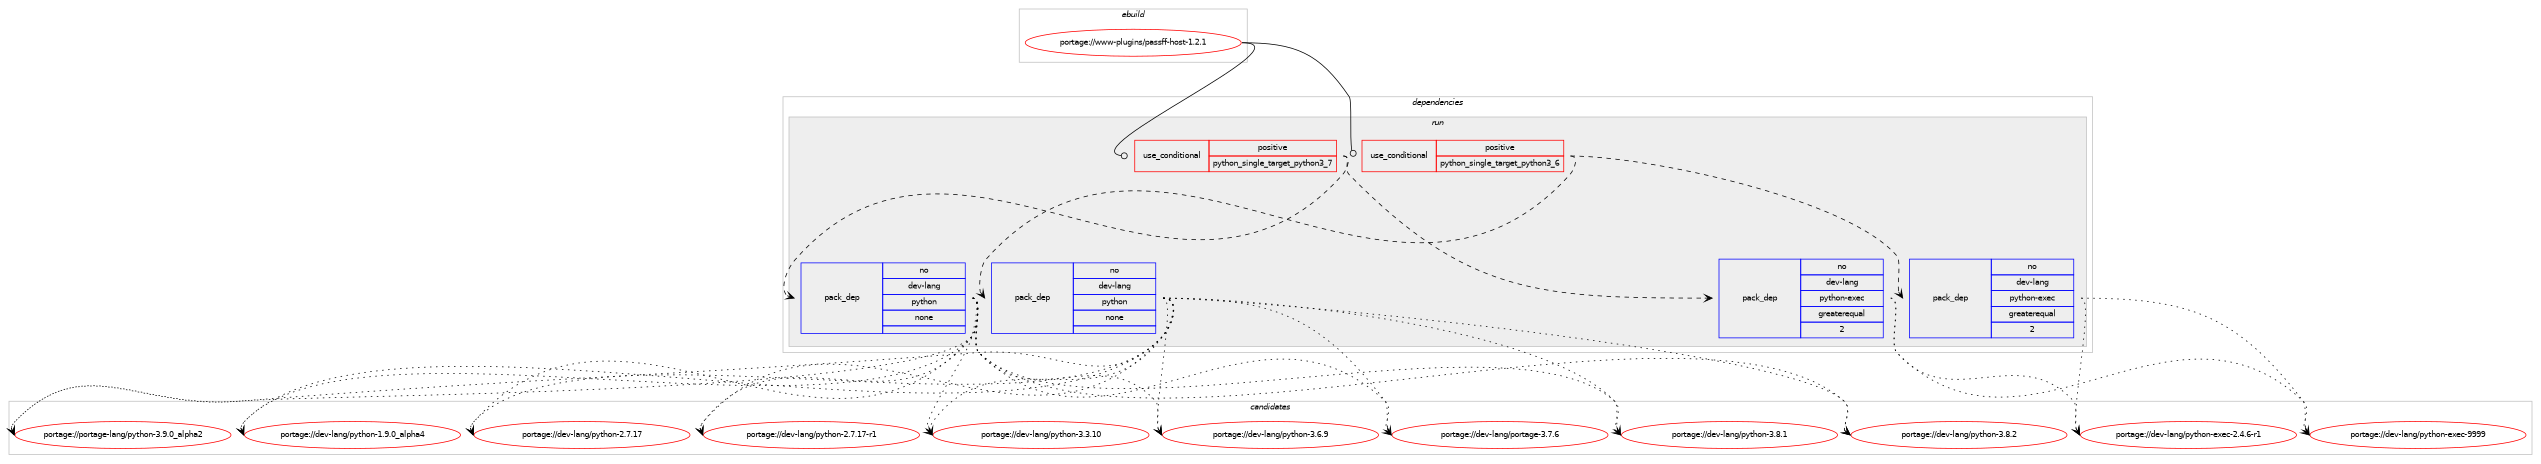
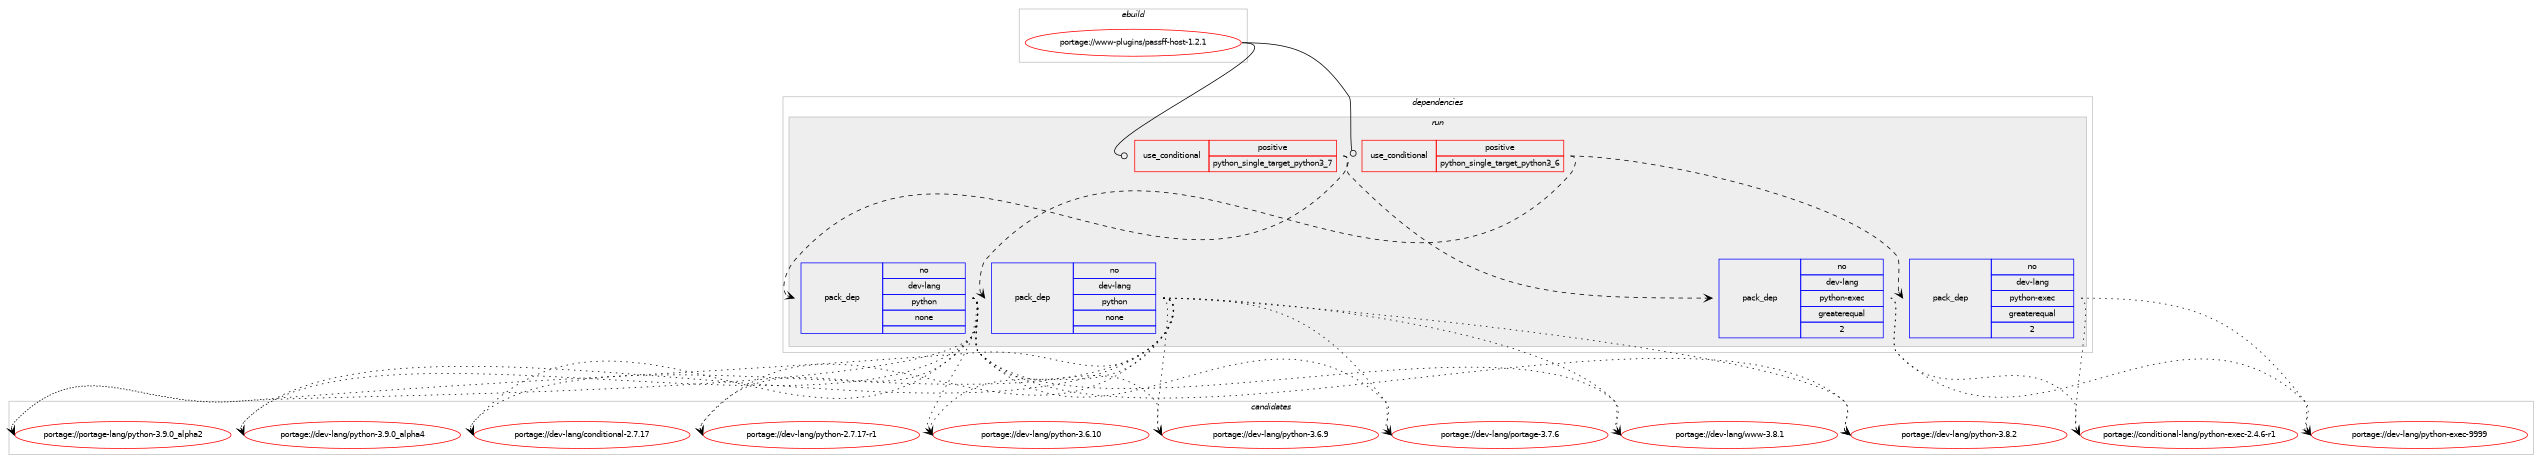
node "portage://dev-lang/python-1.9.0_alpha4": label "portage://dev-lang/python-1.9.0_alpha4" -> "portage://dev-lang/python-3.9.0_alpha4"
node "portage://dev-lang/python-2.7.17": label "portage://dev-lang/python-2.7.17" -> "portage://dev-lang/conditional-2.7.17"
node "portage://dev-lang/python-3.3.10": label "portage://dev-lang/python-3.3.10" -> "portage://dev-lang/python-3.6.10"
node "portage://dev-lang/python-3.8.1": label "portage://dev-lang/python-3.8.1" -> "portage://dev-lang/www-3.8.1"
node "portage://dev-lang/python-exec-2.4.6-r1": label "portage://dev-lang/python-exec-2.4.6-r1" -> "portage://conditional-lang/python-exec-2.4.6-r1"
